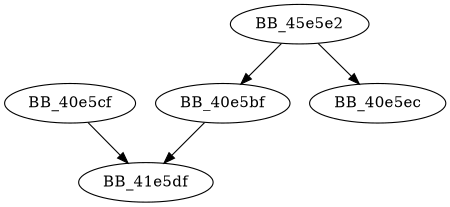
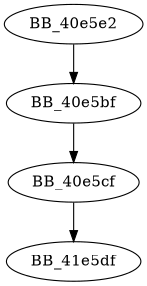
node "BB_45e5e2": label "BB_45e5e2" -> "BB_40e5e2"
node "BB_40e5ec": removed
edge "BB_40e5bf" -> "BB_41e5df": now "BB_40e5bf" -> "BB_40e5cf"
